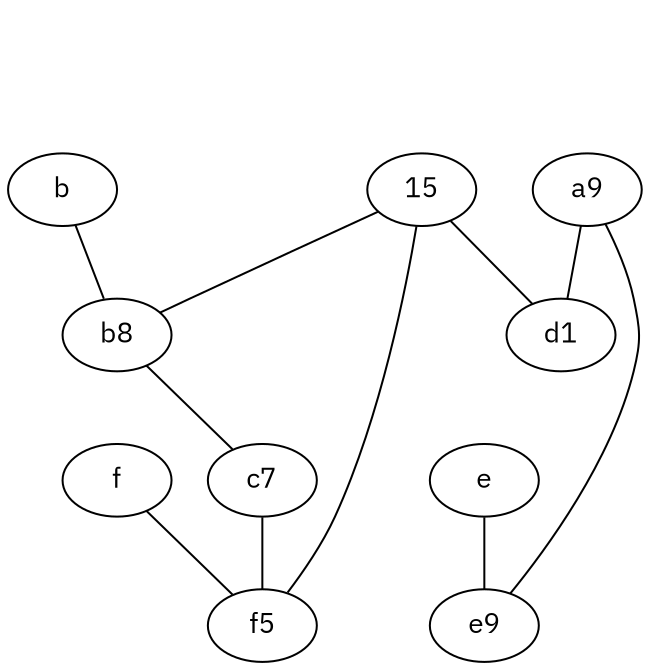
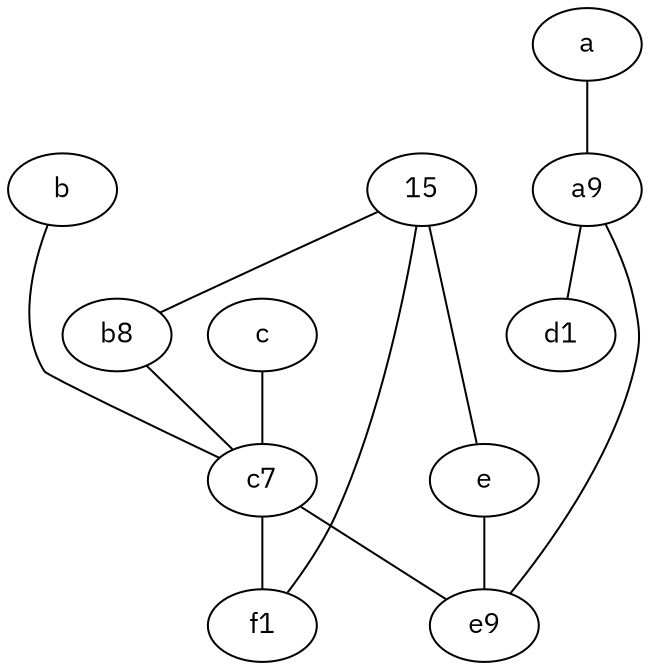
node "a": added
edge "b" -- "b8": now "b" -- "c7"
edge "15" -- "d1": now "15" -- "e"
node "c": added
node "f": removed
edge "c7" -- "e9": added
node "f5": label "f5" -> "f1"
